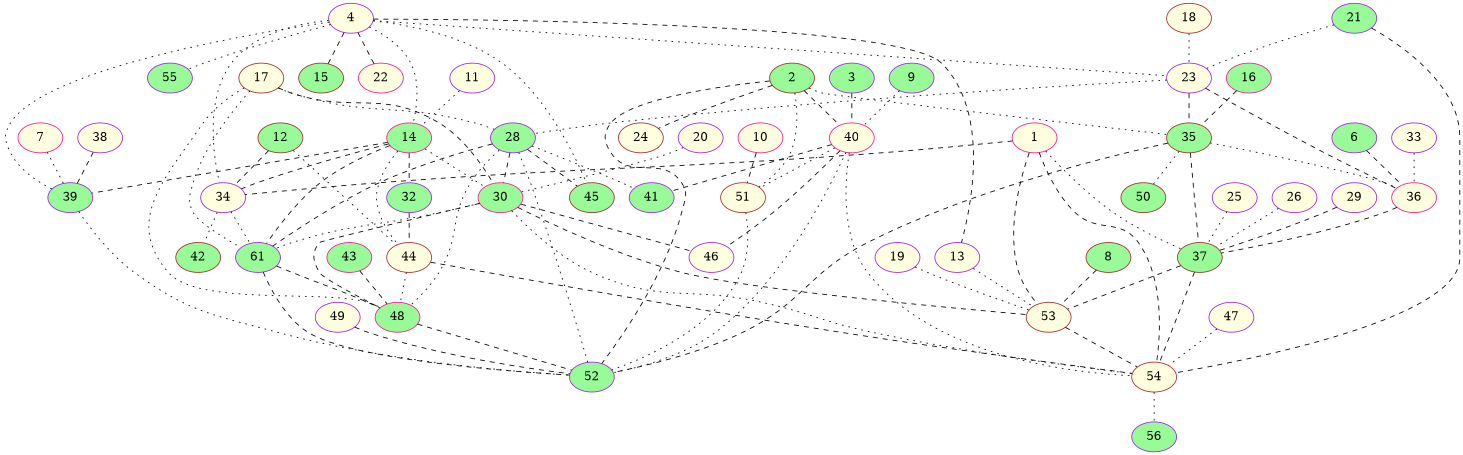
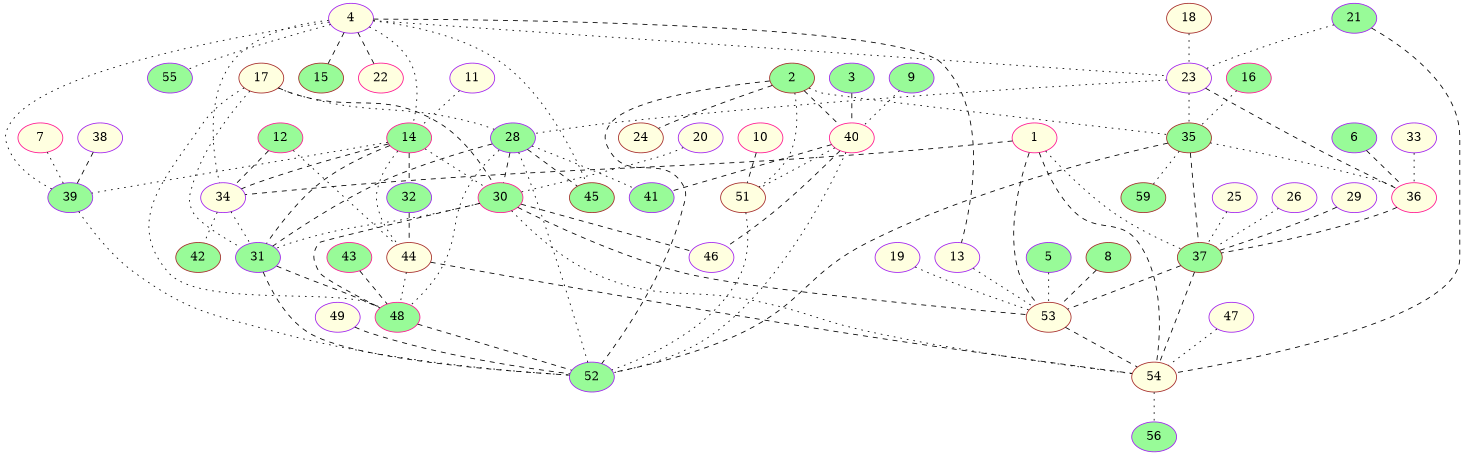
edge "23" -- "35": style dashed -> dotted
edge "16" -- "35": style dashed -> dotted
node "12": color brown -> deeppink
edge "14" -- "39": style dashed -> dotted
node "50": label "50" -> "59"
node "61": label "61" -> "31"
node "5": added
edge "40" -- "54": removed
